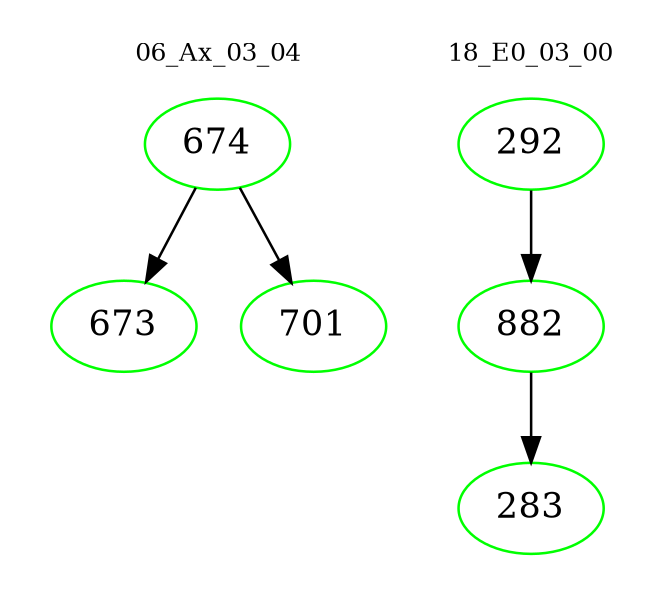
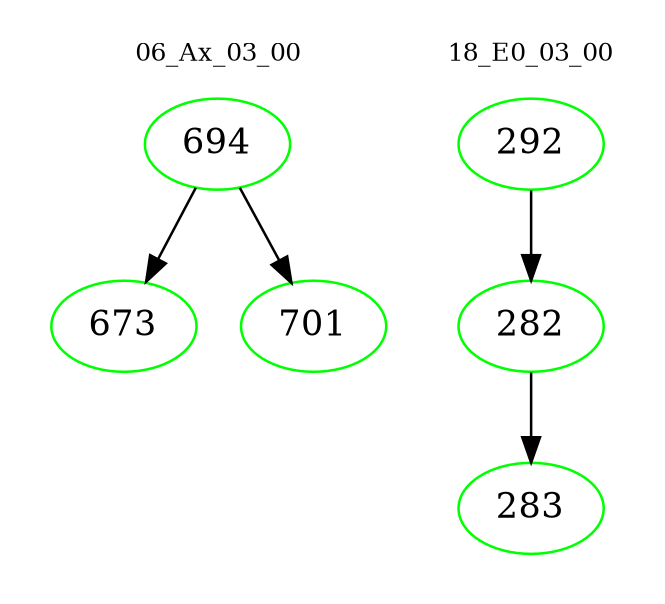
cluster "06_Ax_03_04": label "06_Ax_03_04" -> "06_Ax_03_00"
node "674": label "674" -> "694"
node "882": label "882" -> "282"
